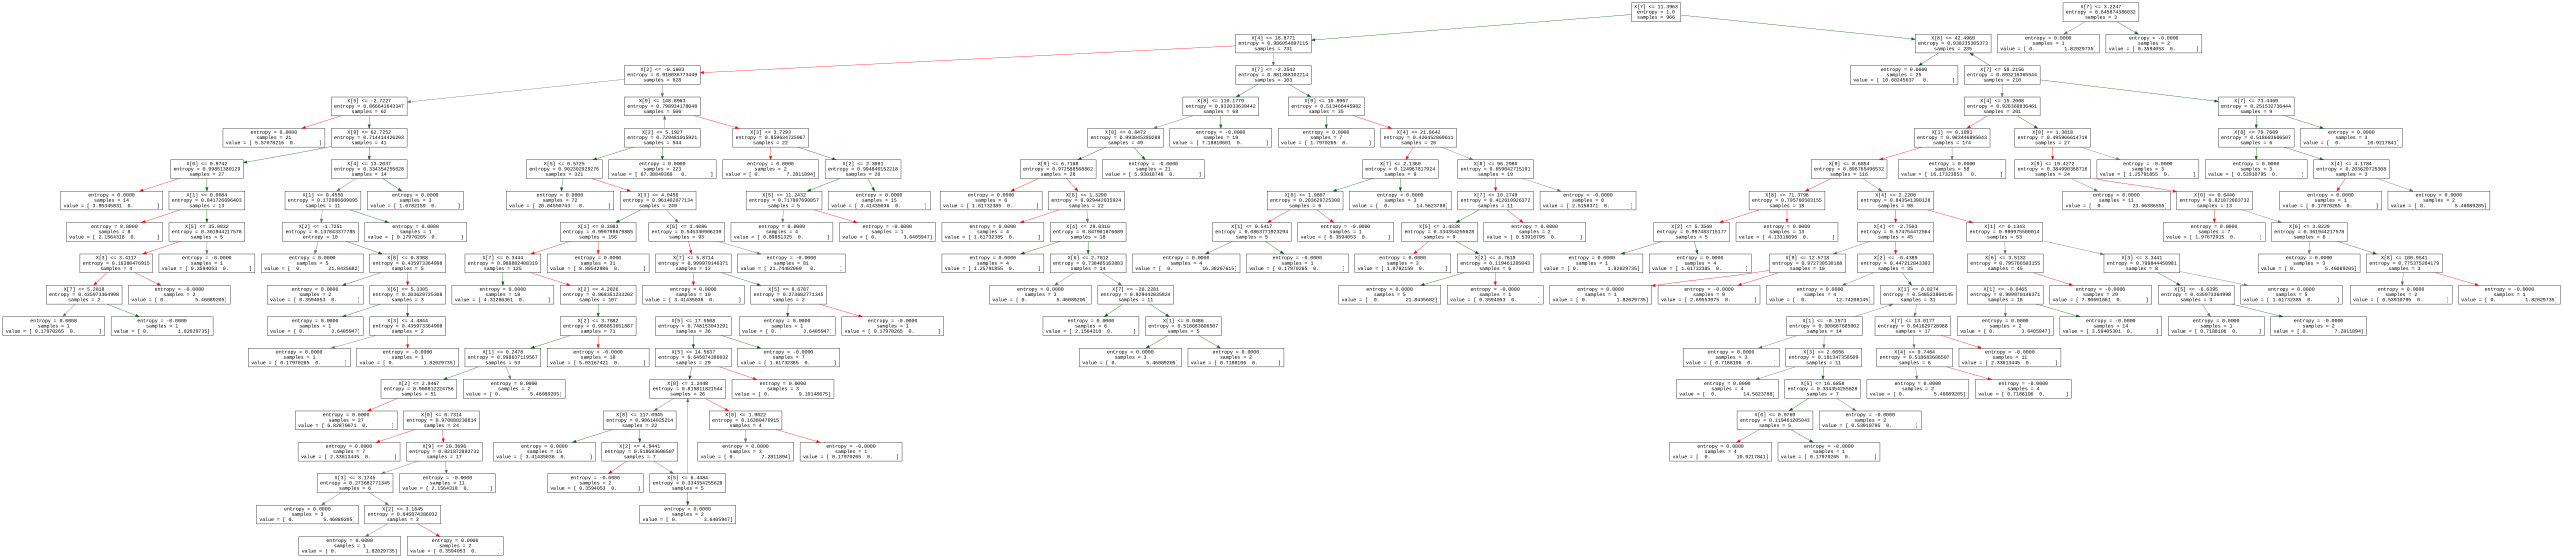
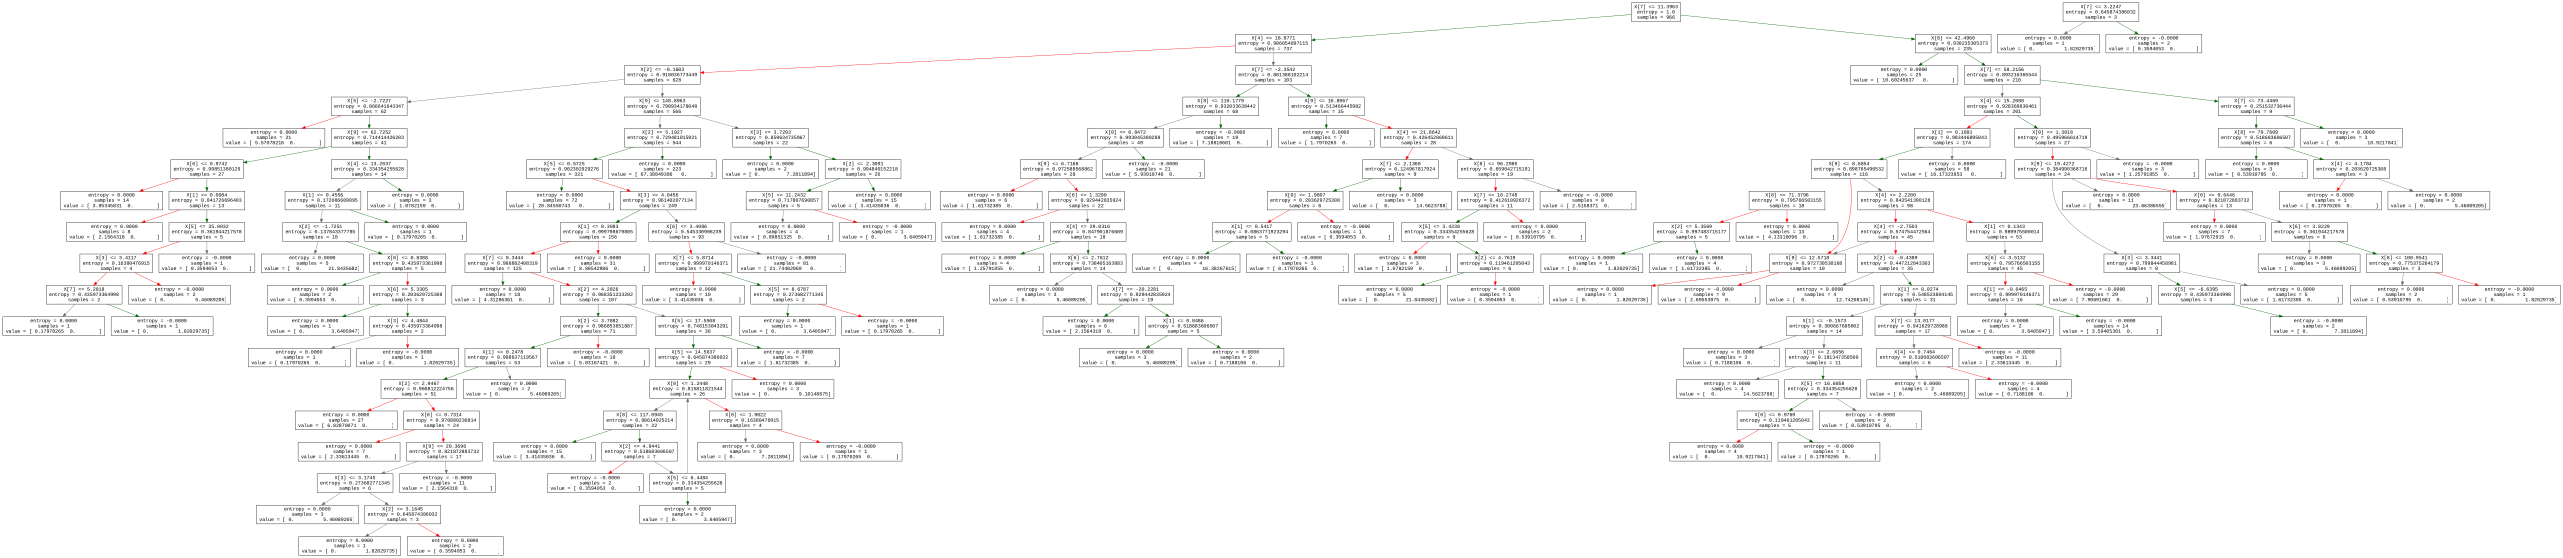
node "X[4] <= 18.8771 entropy = 0.986054897115 samples = 731": label "X[4] <= 18.8771 entropy = 0.986054897115 samples = 731" -> "X[4] <= 18.8771 entropy = 0.986054897115 samples = 737"
edge "X[7] <= 58.2156 entropy = 0.893216365544 samples = 210" -> "X[8] <= 42.4960 entropy = 0.938235305373 samples = 235": reversed
edge "X[9] <= 148.8963 entropy = 0.798934178048 samples = 566" -> "X[3] <= 3.7293 entropy = 0.859634735967 samples = 22": color red -> gray40
edge "X[2] <= 5.1927 entropy = 0.729481015921 samples = 544" -> "X[9] <= 148.8963 entropy = 0.798934178048 samples = 566": reversed
edge "X[3] <= 3.7293 entropy = 0.859634735967 samples = 22" -> "entropy = 0.0000 samples = 2 value = [ 0.         7.2811894]": color red -> darkgreen
edge "X[0] <= 0.8472 entropy = 0.993045380288 samples = 49" -> "X[9] <= 6.7168 entropy = 0.972588568862 samples = 28": color darkgreen -> gray40
edge "X[1] <= 0.1891 entropy = 0.983446895043 samples = 174" -> "X[9] <= 8.6854 entropy = 0.898765496532 samples = 116": color red -> darkgreen
edge "X[9] <= 8.6854 entropy = 0.898765496532 samples = 116" -> "X[8] <= 71.3796 entropy = 0.795766503155 samples = 18": now "X[9] <= 8.6854 entropy = 0.898765496532 samples = 116" -> "X[9] <= 12.5718 entropy = 0.972730530168 samples = 10"
node "X[2] <= -1.7251 entropy = 0.137843377785 entropy = 10": label "X[2] <= -1.7251 entropy = 0.137843377785 entropy = 10" -> "X[2] <= -1.7251 entropy = 0.137843377785 samples = 10"
edge "X[1] <= 0.1343 entropy = 0.989975500014 samples = 53" -> "X[3] <= 3.3441 entropy = 0.799844458981 samples = 8": now "X[9] <= 19.4272 entropy = 0.384990368716 samples = 24" -> "X[3] <= 3.3441 entropy = 0.799844458981 samples = 8"
node "X[0] <= 0.8388 entropy = 0.435973364998 samples = 5": label "X[0] <= 0.8388 entropy = 0.435973364998 samples = 5" -> "X[0] <= 0.8388 entropy = 0.435973361998 samples = 5"
edge "X[6] <= 3.5132 entropy = 0.795766503155 samples = 45" -> "X[1] <= -0.0465 entropy = 0.999970146371 samples = 16": added
node "X[7] <= -20.2281 entropy = 0.929442835924 samples = 11": label "X[7] <= -20.2281 entropy = 0.929442835924 samples = 11" -> "X[7] <= -20.2281 entropy = 0.929442835924 samples = 19"
edge "X[2] <= 4.2826 entropy = 0.968351233202 samples = 107" -> "X[5] <= 17.5508 entropy = 0.748153043291 samples = 36": added
edge "X[1] <= -0.1573 entropy = 0.300667685002 samples = 14" -> "X[1] <= 0.0274 entropy = 0.548523804145 samples = 31": reversed
node "entropy = 0.0000 samples = 1 value = [ 0.7188106  0.       ]": removed
edge "X[2] <= 2.9467 entropy = 0.960812224756 samples = 51" -> "X[0] <= 0.7314 entropy = 0.970888230814 samples = 24": added
